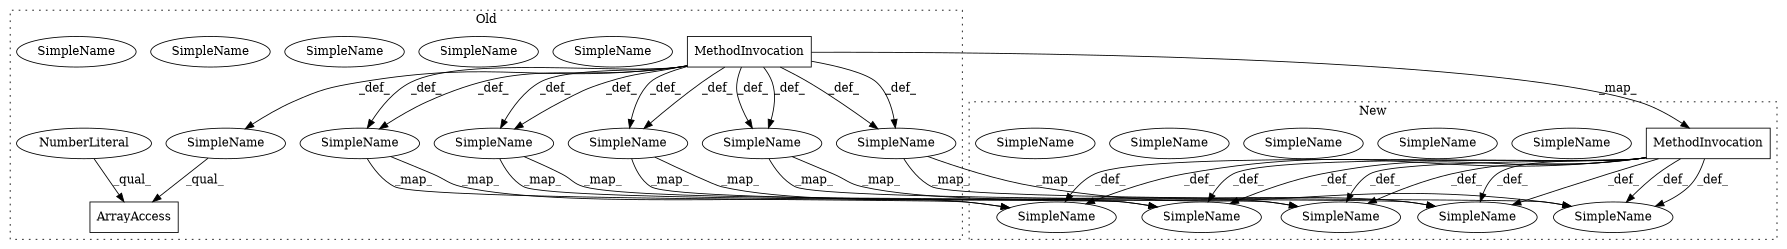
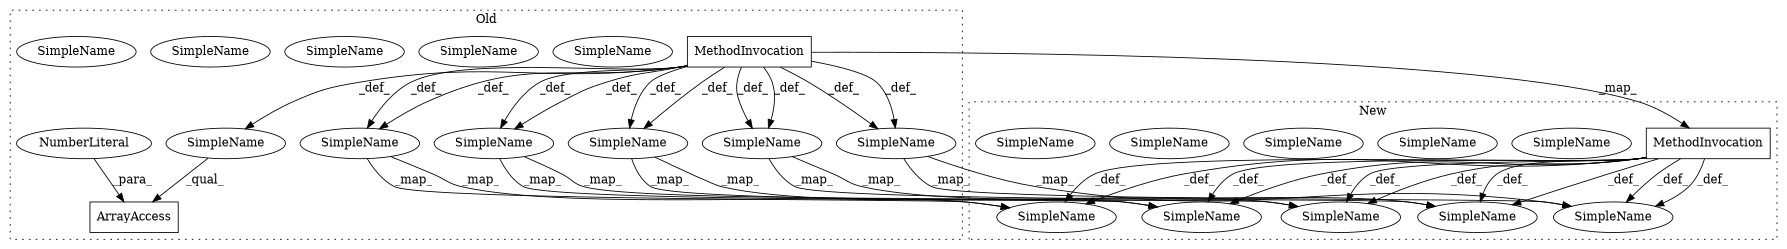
edge "NumberLiteral" -> "ArrayAccess": label "_qual_" -> "_para_"
